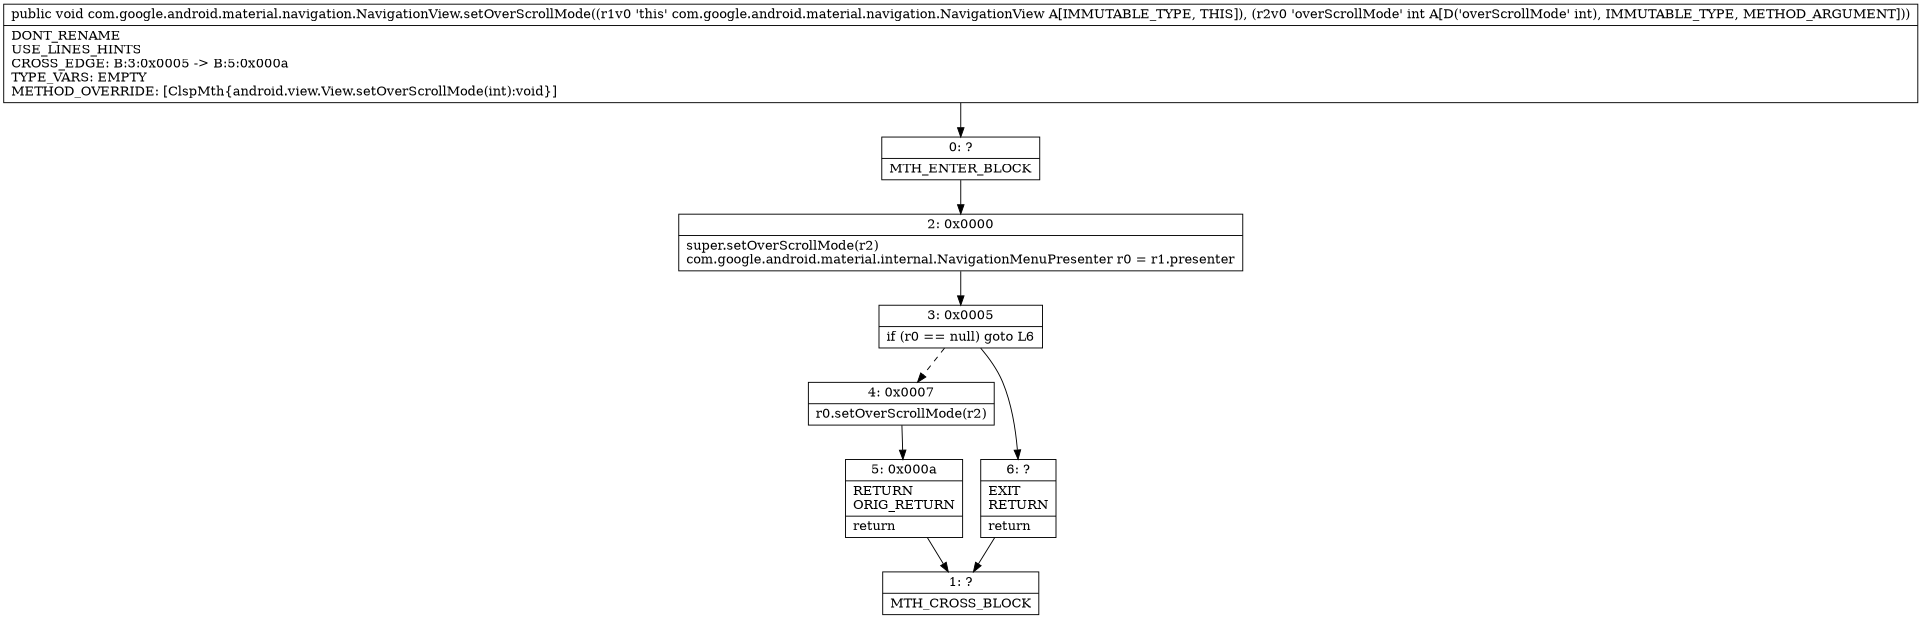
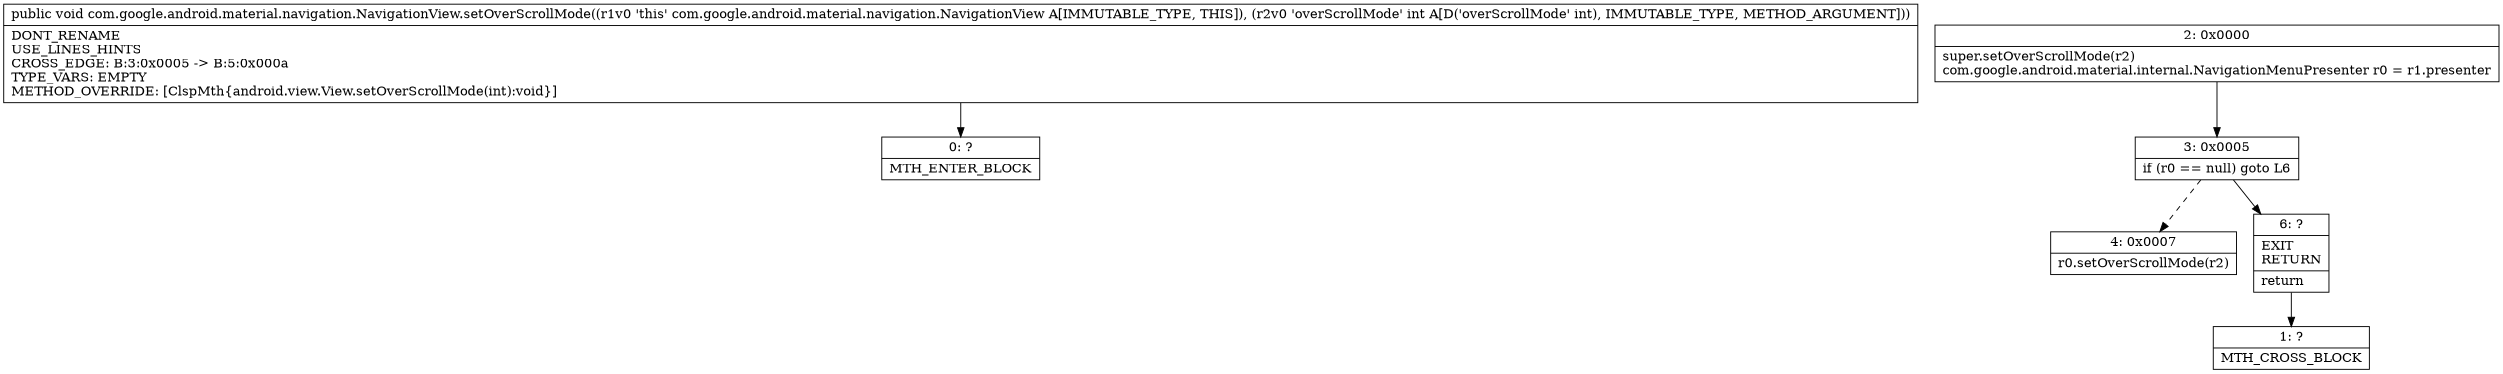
edge "0: ?" -> "2: 0x0000": removed
node "5: 0x000a": removed
